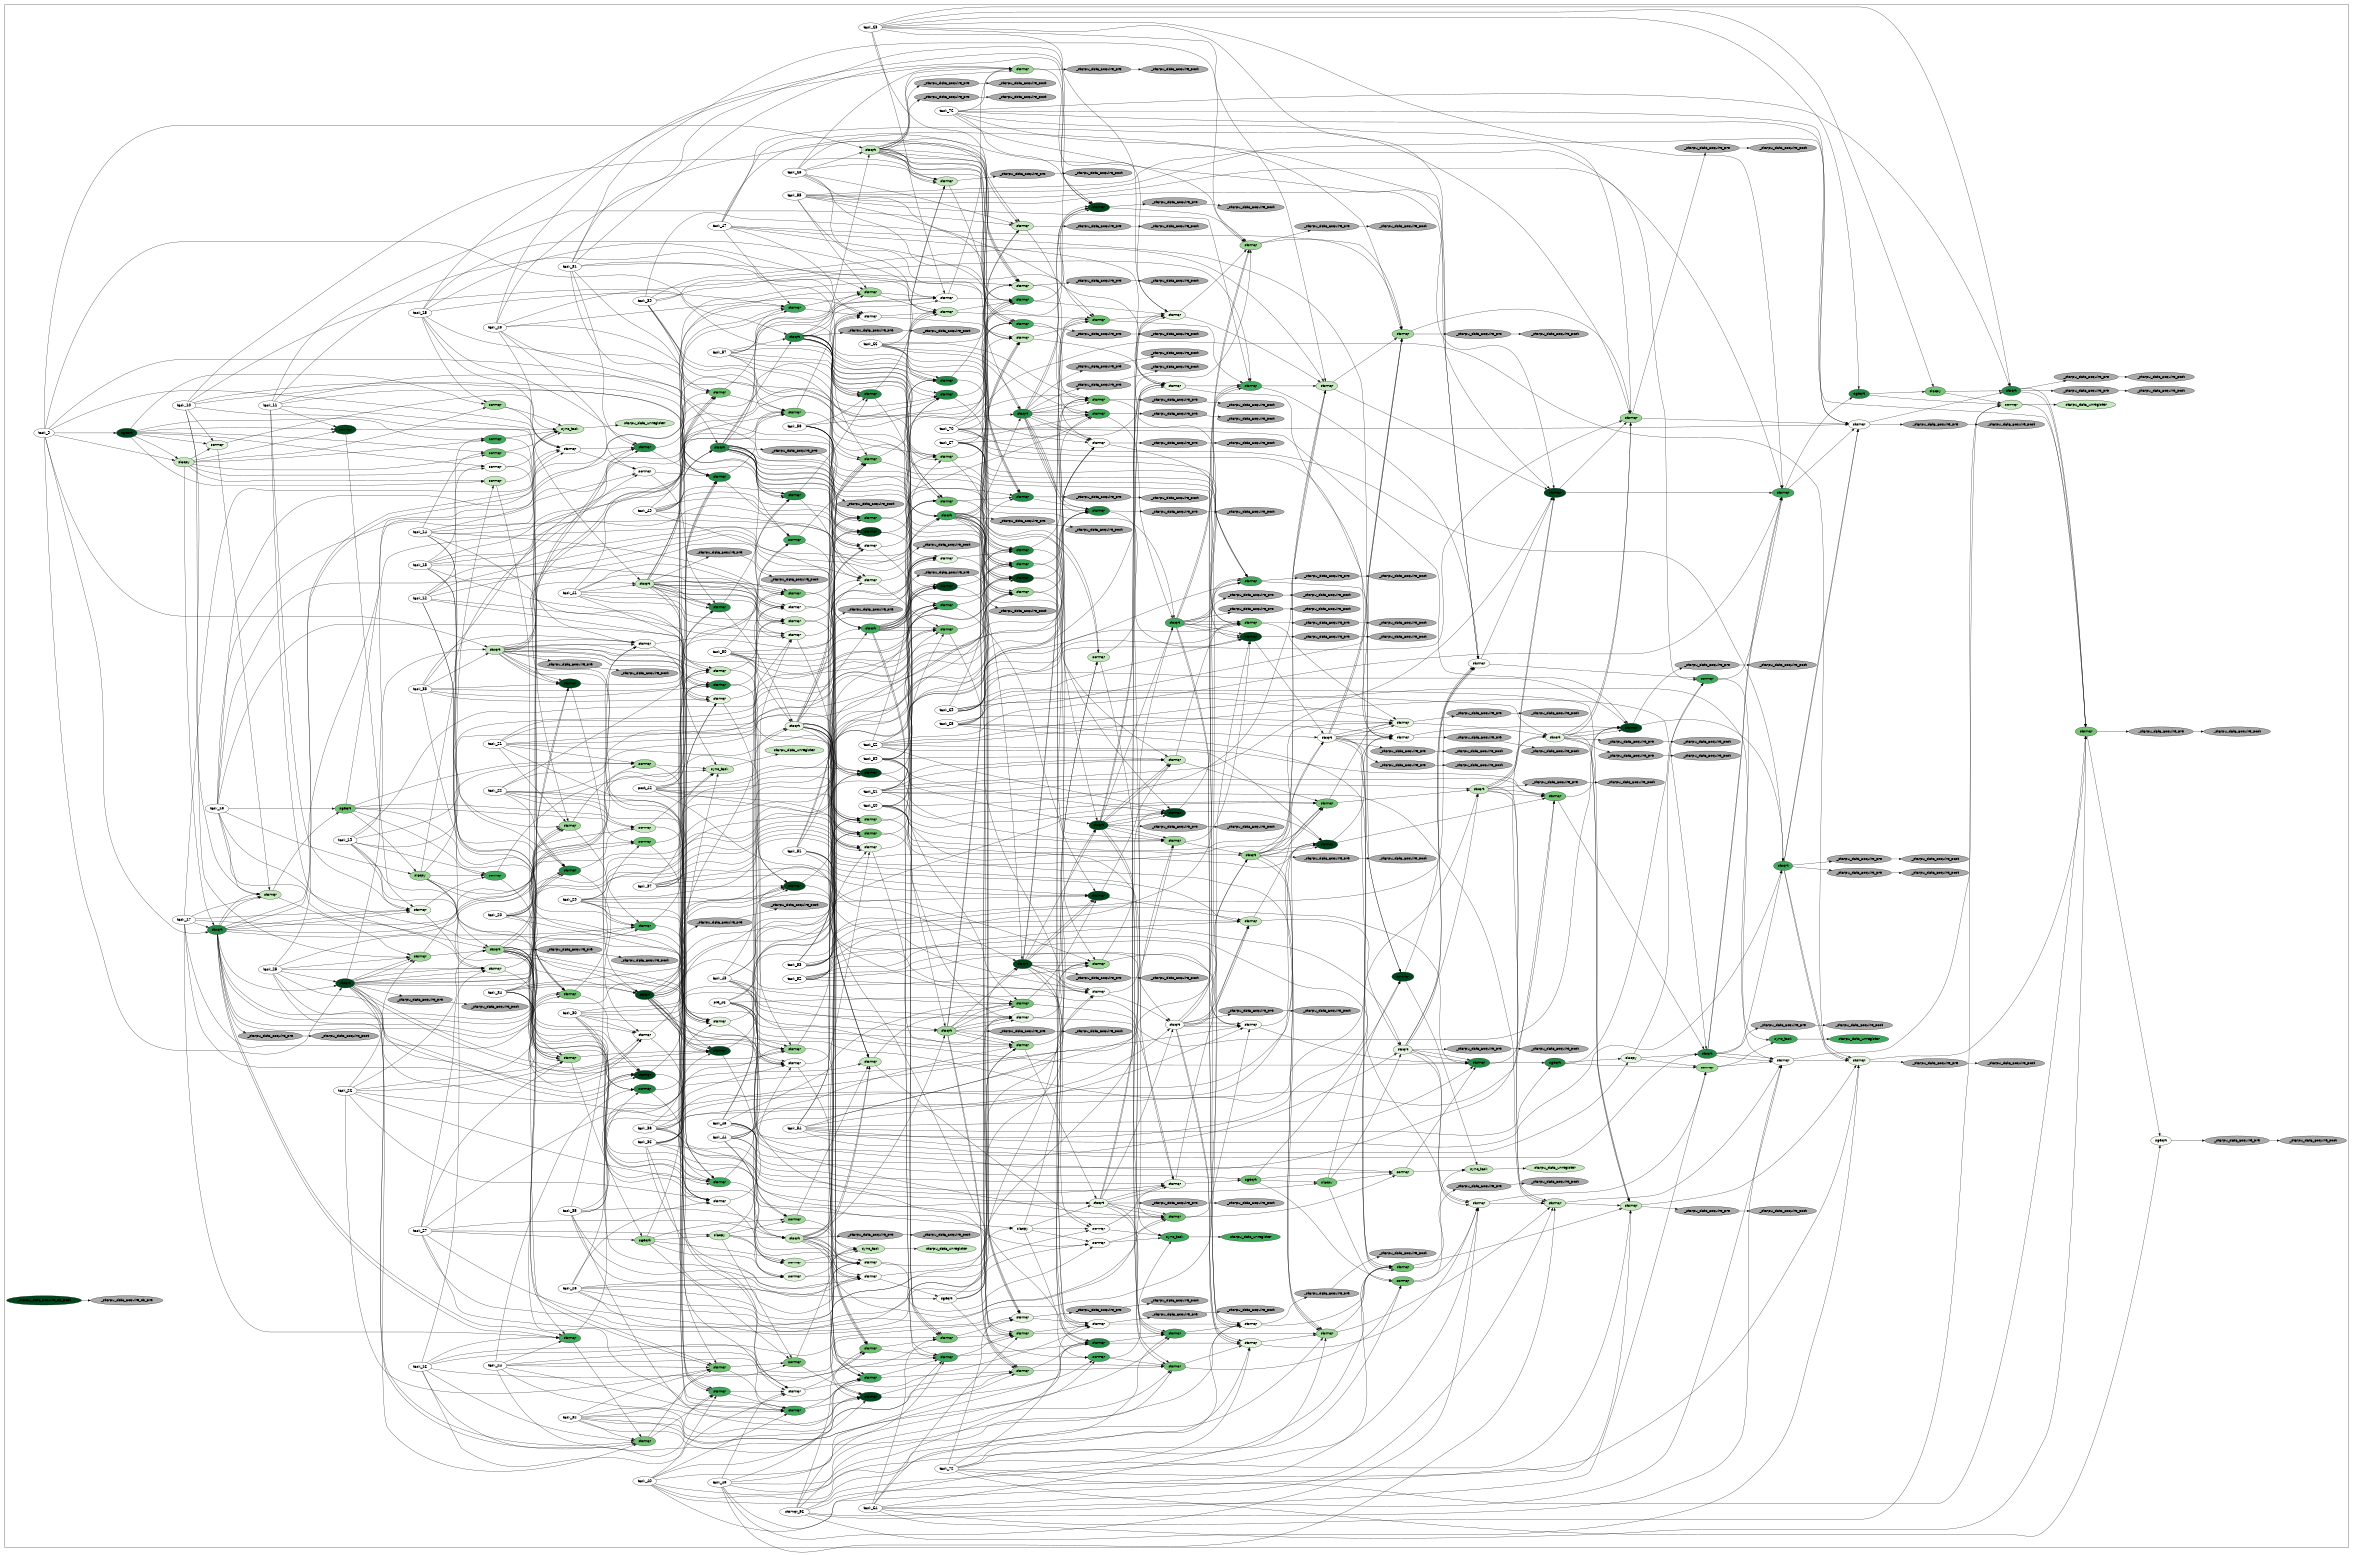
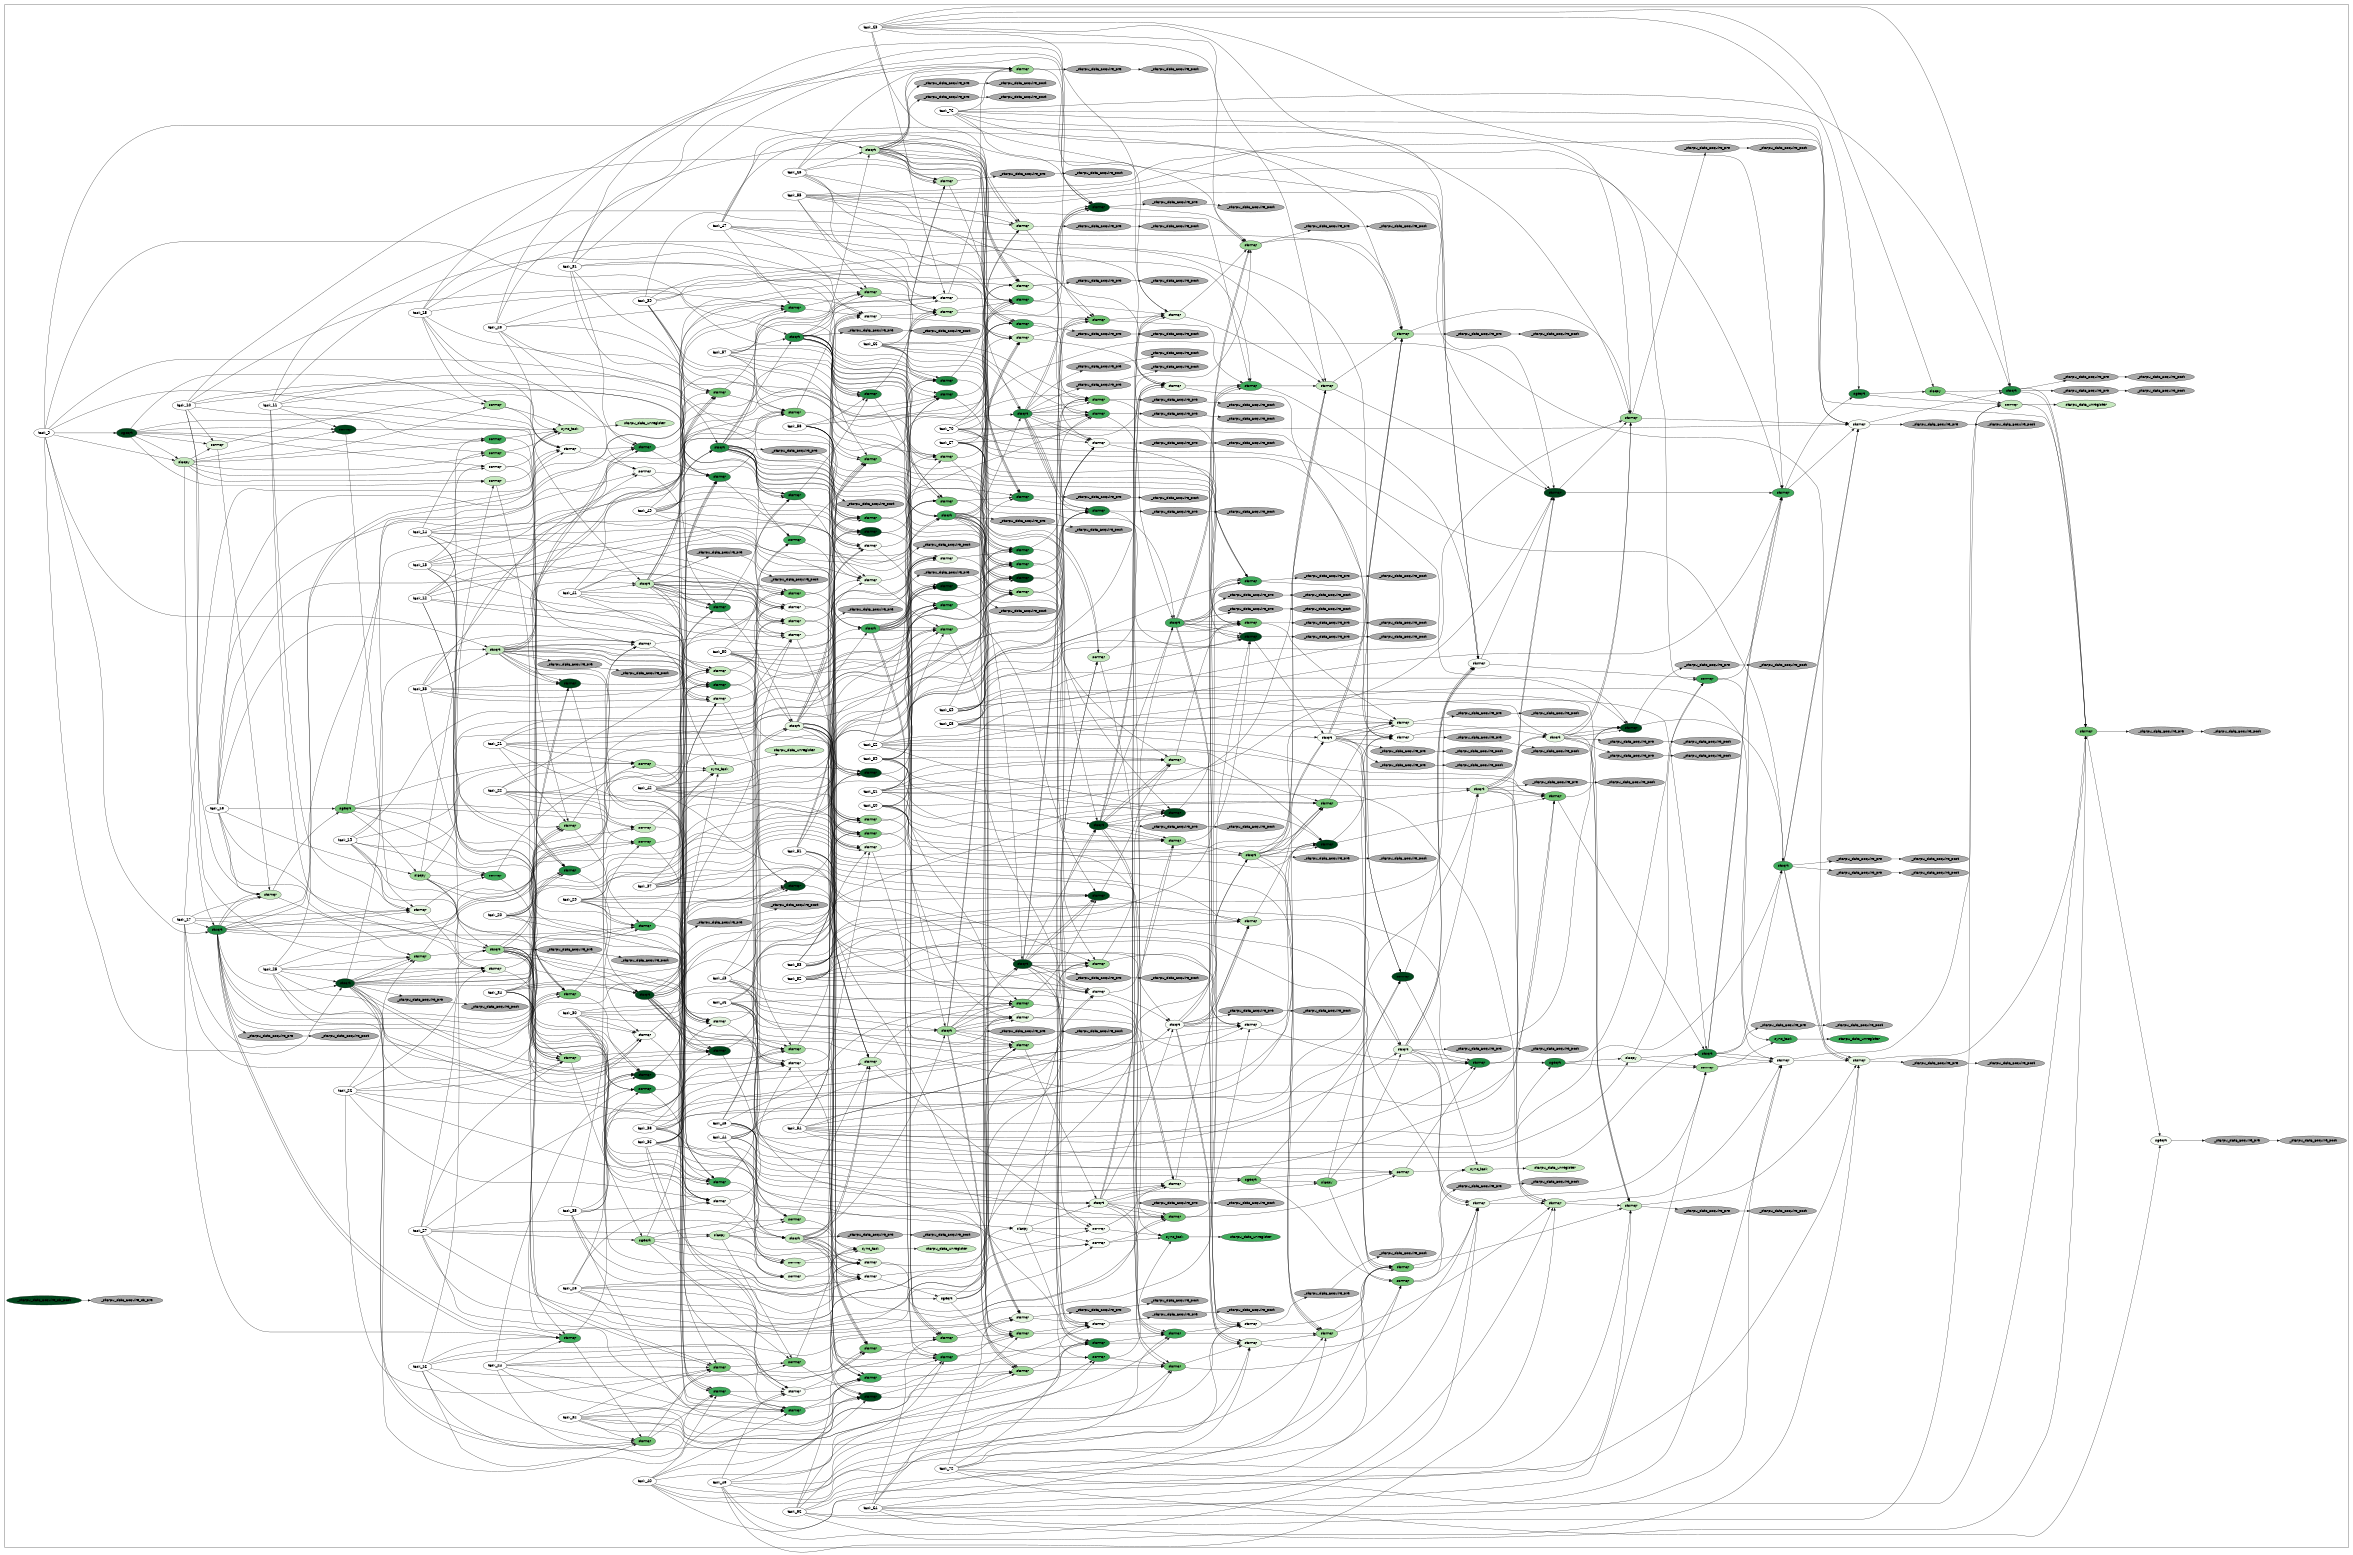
node "post_42": label "post_42" -> "task_42"
node "pre_46": label "pre_46" -> "task_46"
node "stsmqr_56": label "stsmqr_56" -> "task_56"
